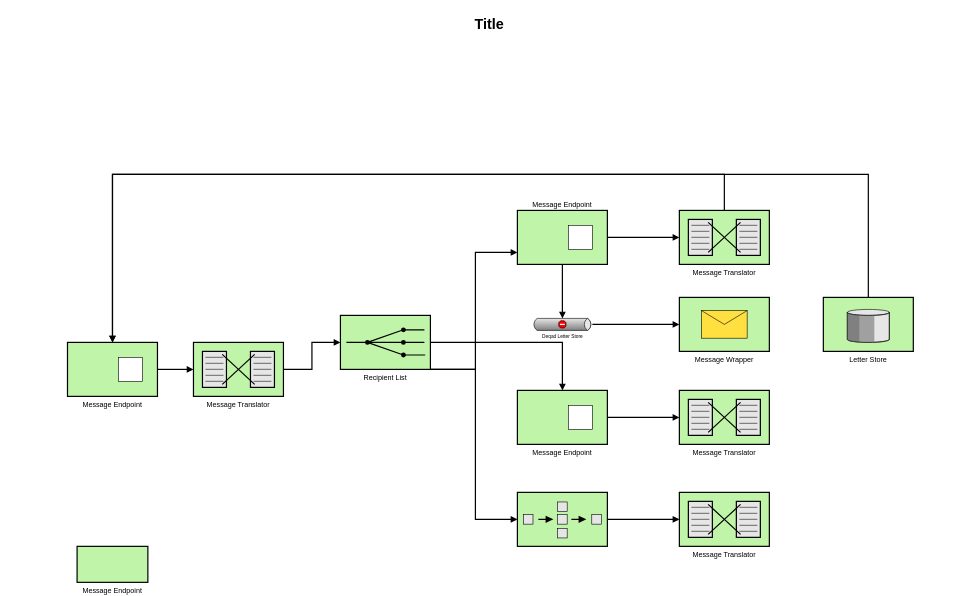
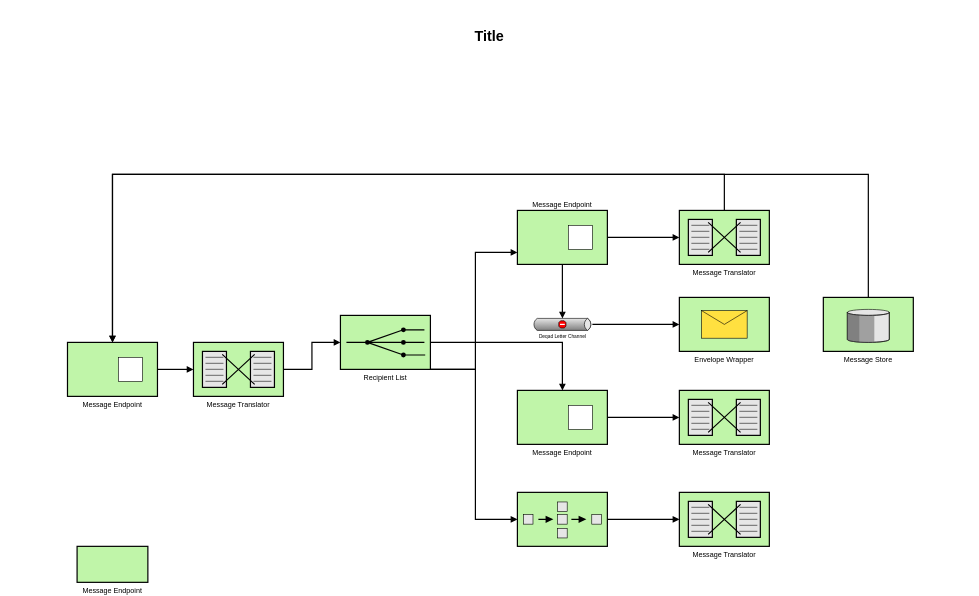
node "Title": moved (489, 24) -> (489, 36)
node "Deqad Letter Store": label "Deqad Letter Store" -> "Deqad Letter Channel"
node "Message Wrapper": label "Message Wrapper" -> "Envelope Wrapper"
node "Letter Store": label "Letter Store" -> "Message Store"
